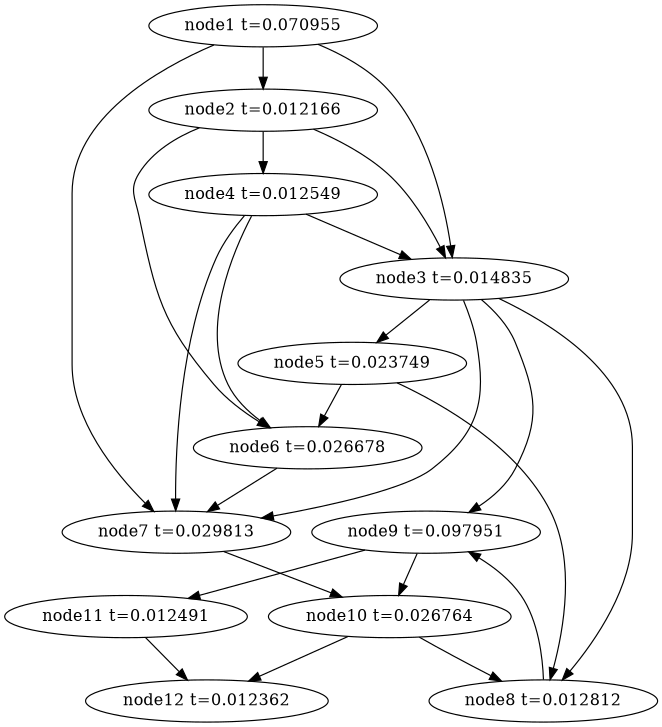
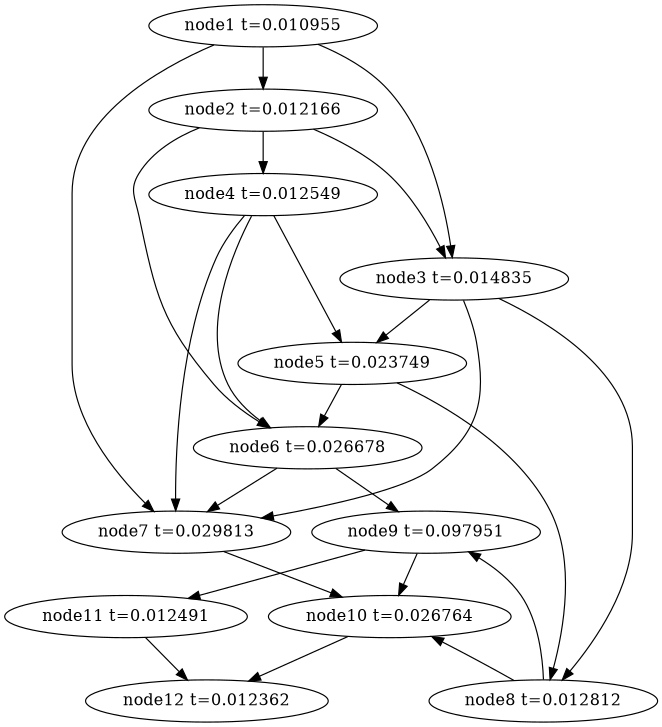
node "node1 t=0.070955": label "node1 t=0.070955" -> "node1 t=0.010955"
edge "node4 t=0.012549" -> "node3 t=0.014835": now "node4 t=0.012549" -> "node5 t=0.023749"
edge "node3 t=0.014835" -> "node9 t=0.097951": now "node6 t=0.026678" -> "node9 t=0.097951"
edge "node10 t=0.026764" -> "node8 t=0.012812": reversed
